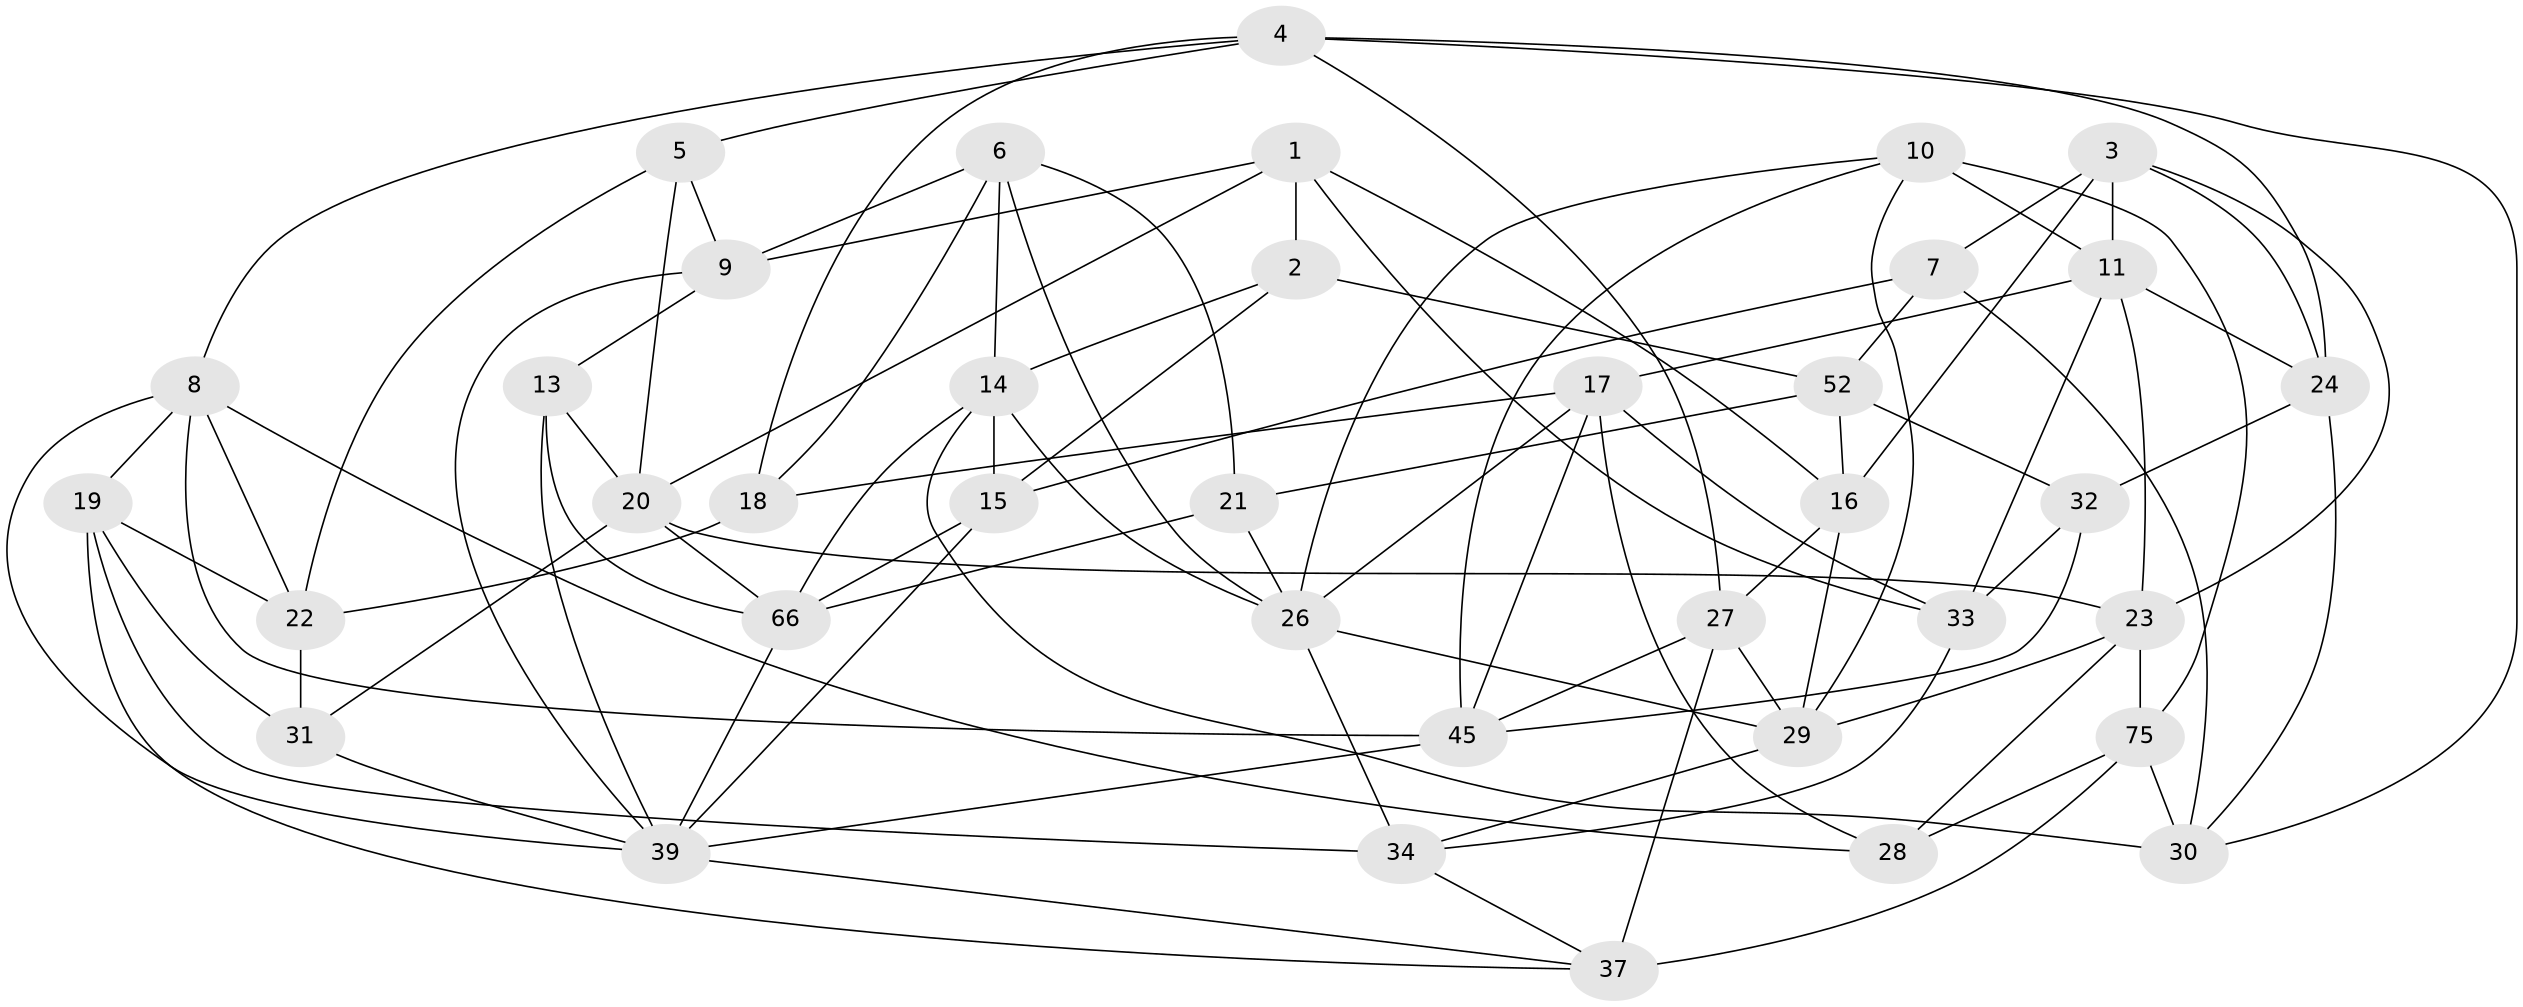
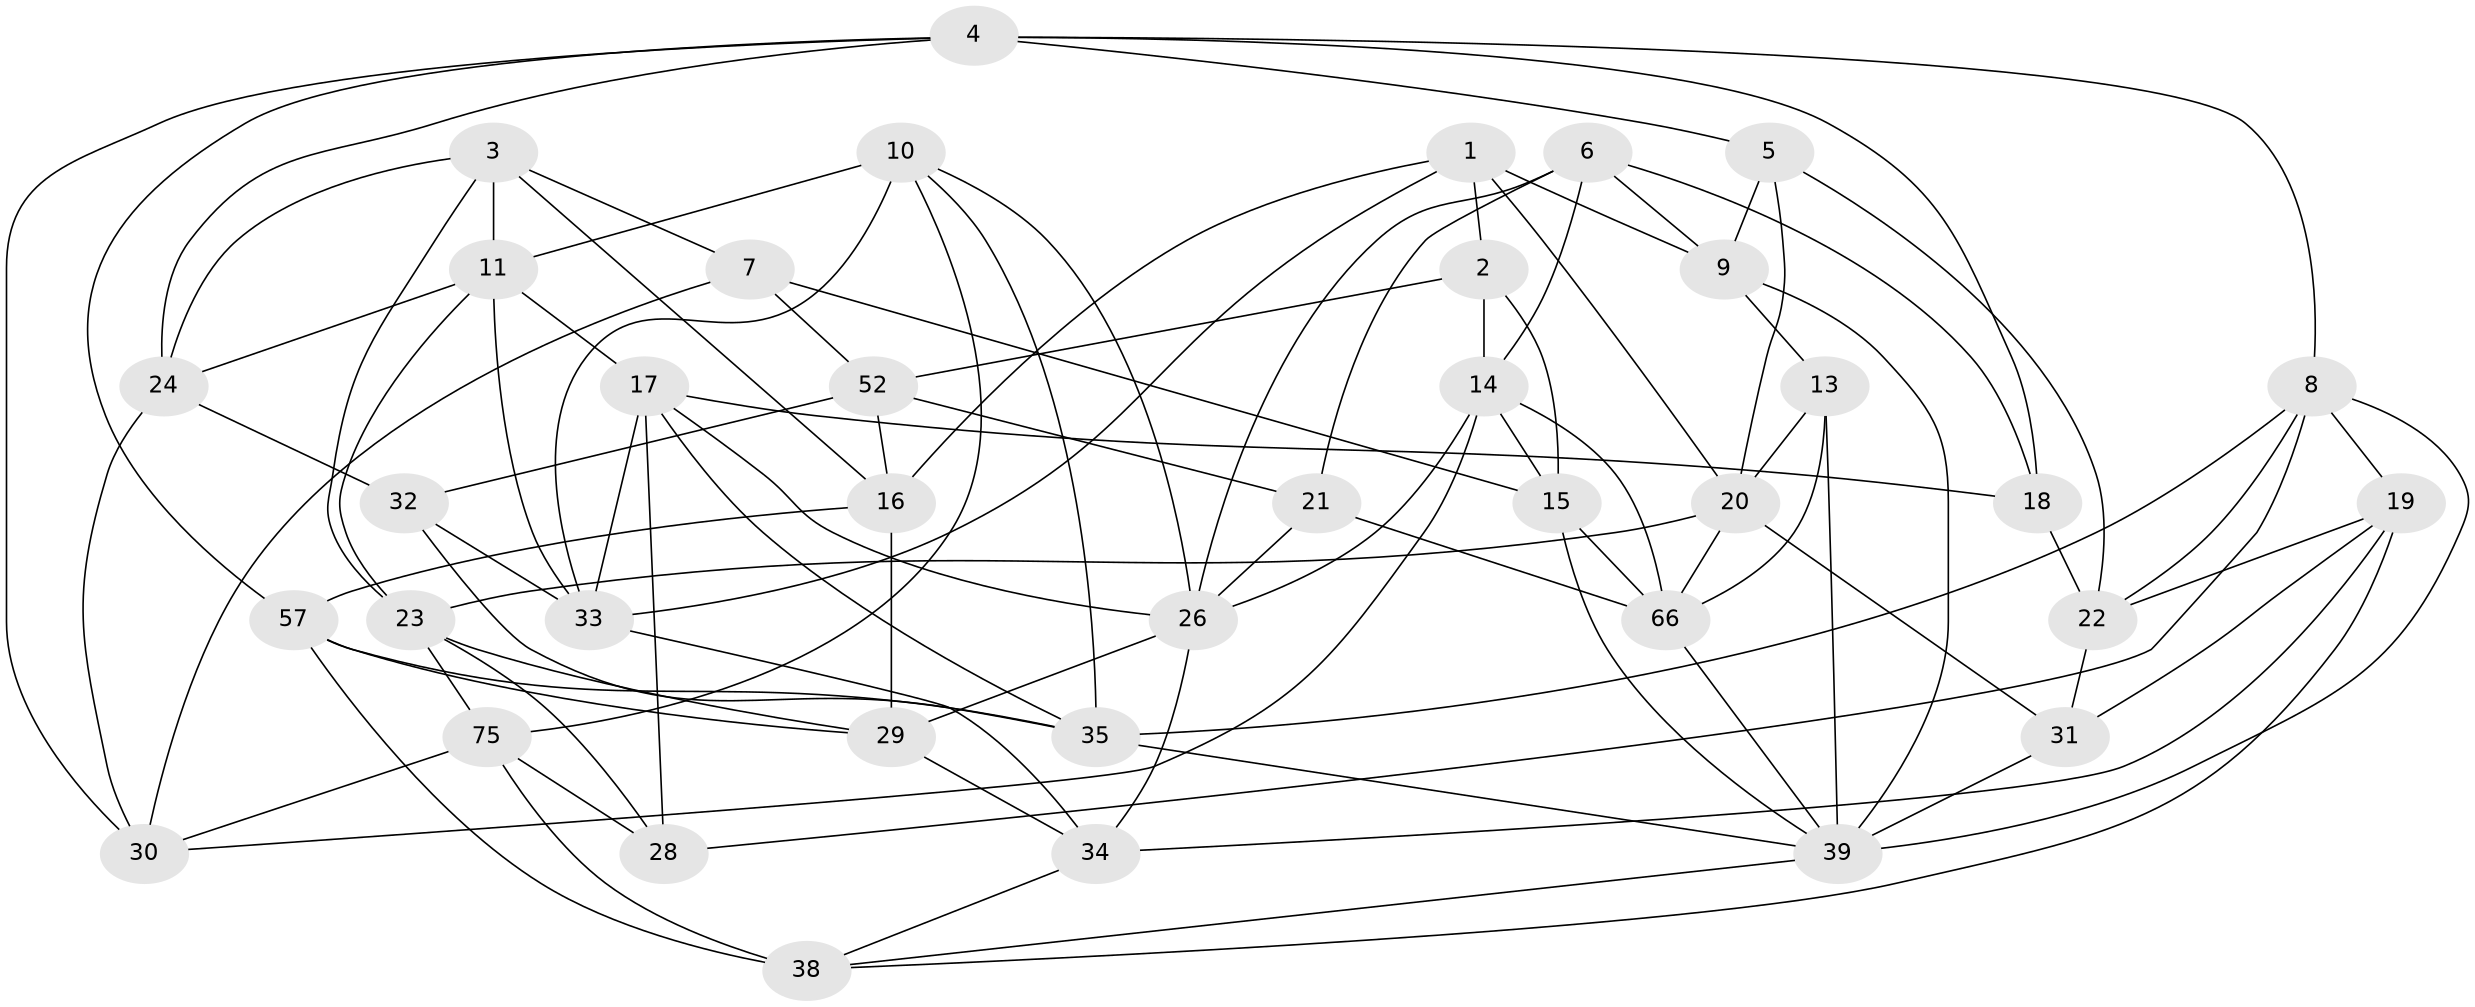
edge "10" -- "29": now "10" -- "33"
node "27": label "27" -> "57"
node "45": label "45" -> "35"
node "37": label "37" -> "38"
